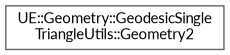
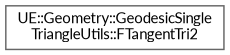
node "UE::Geometry::GeodesicSingle TriangleUtils::Geometry2": label "UE::Geometry::GeodesicSingle TriangleUtils::Geometry2" -> "UE::Geometry::GeodesicSingle TriangleUtils::FTangentTri2"
